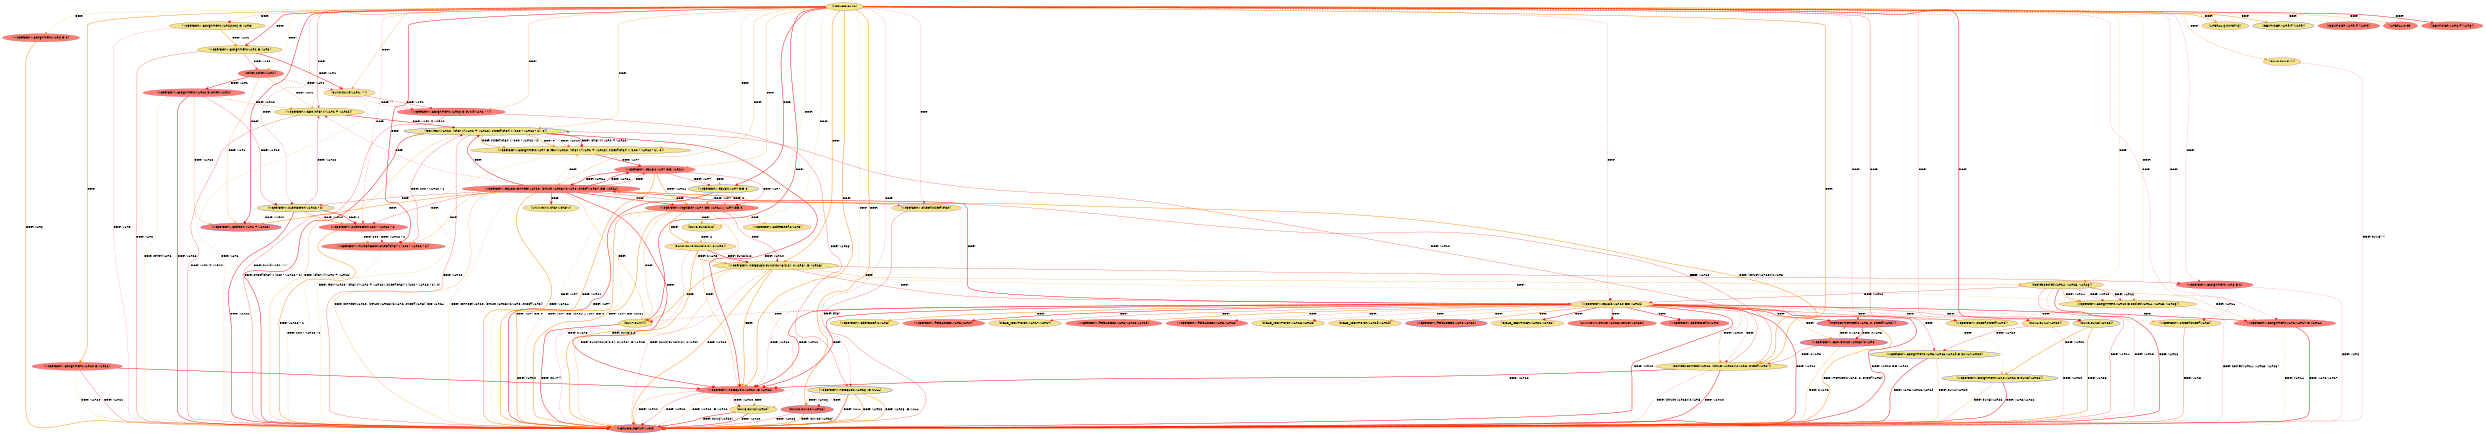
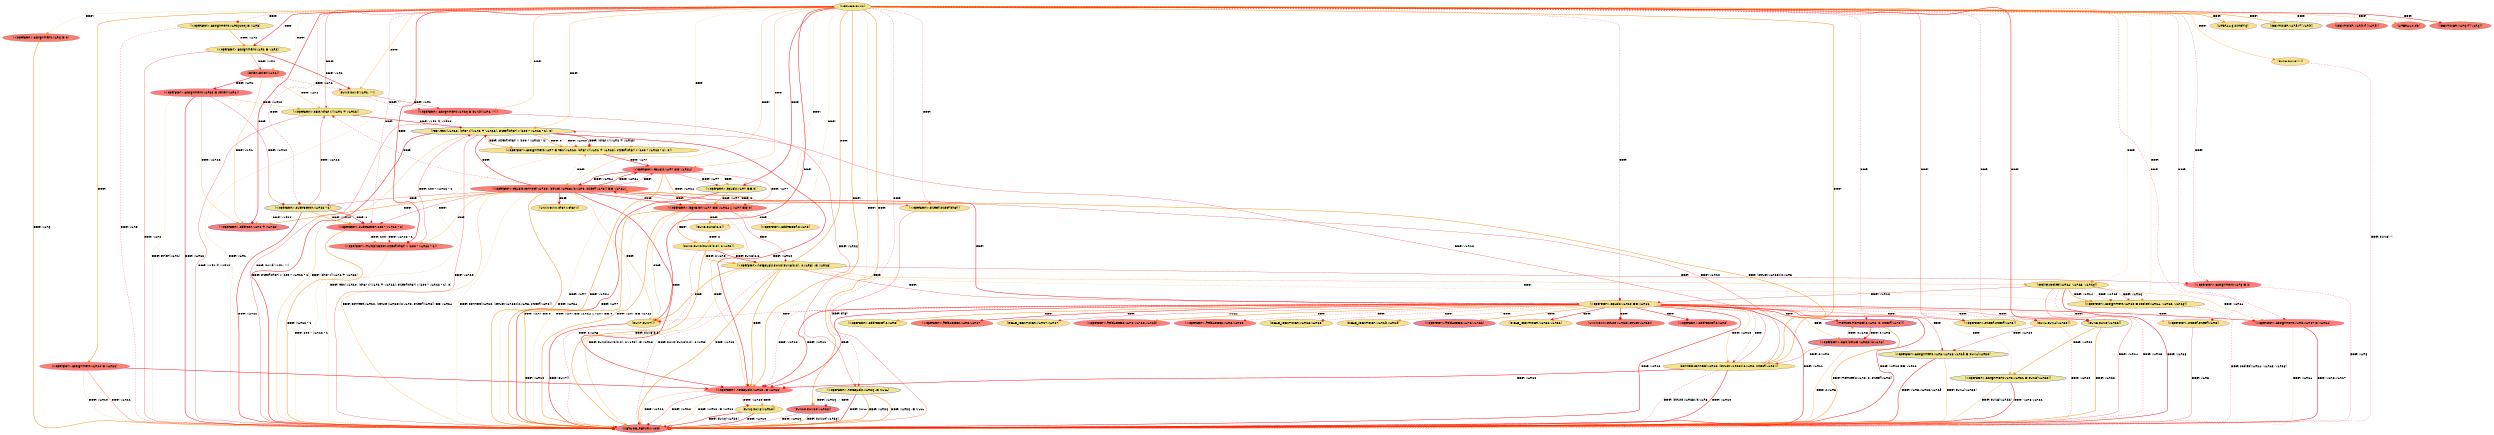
edge "(<operator>.equals,VAR10 == VAR11)" -> "(FIELD_IDENTIFIER,VAR17,VAR17)": label "CDG: " -> "NULL: "
